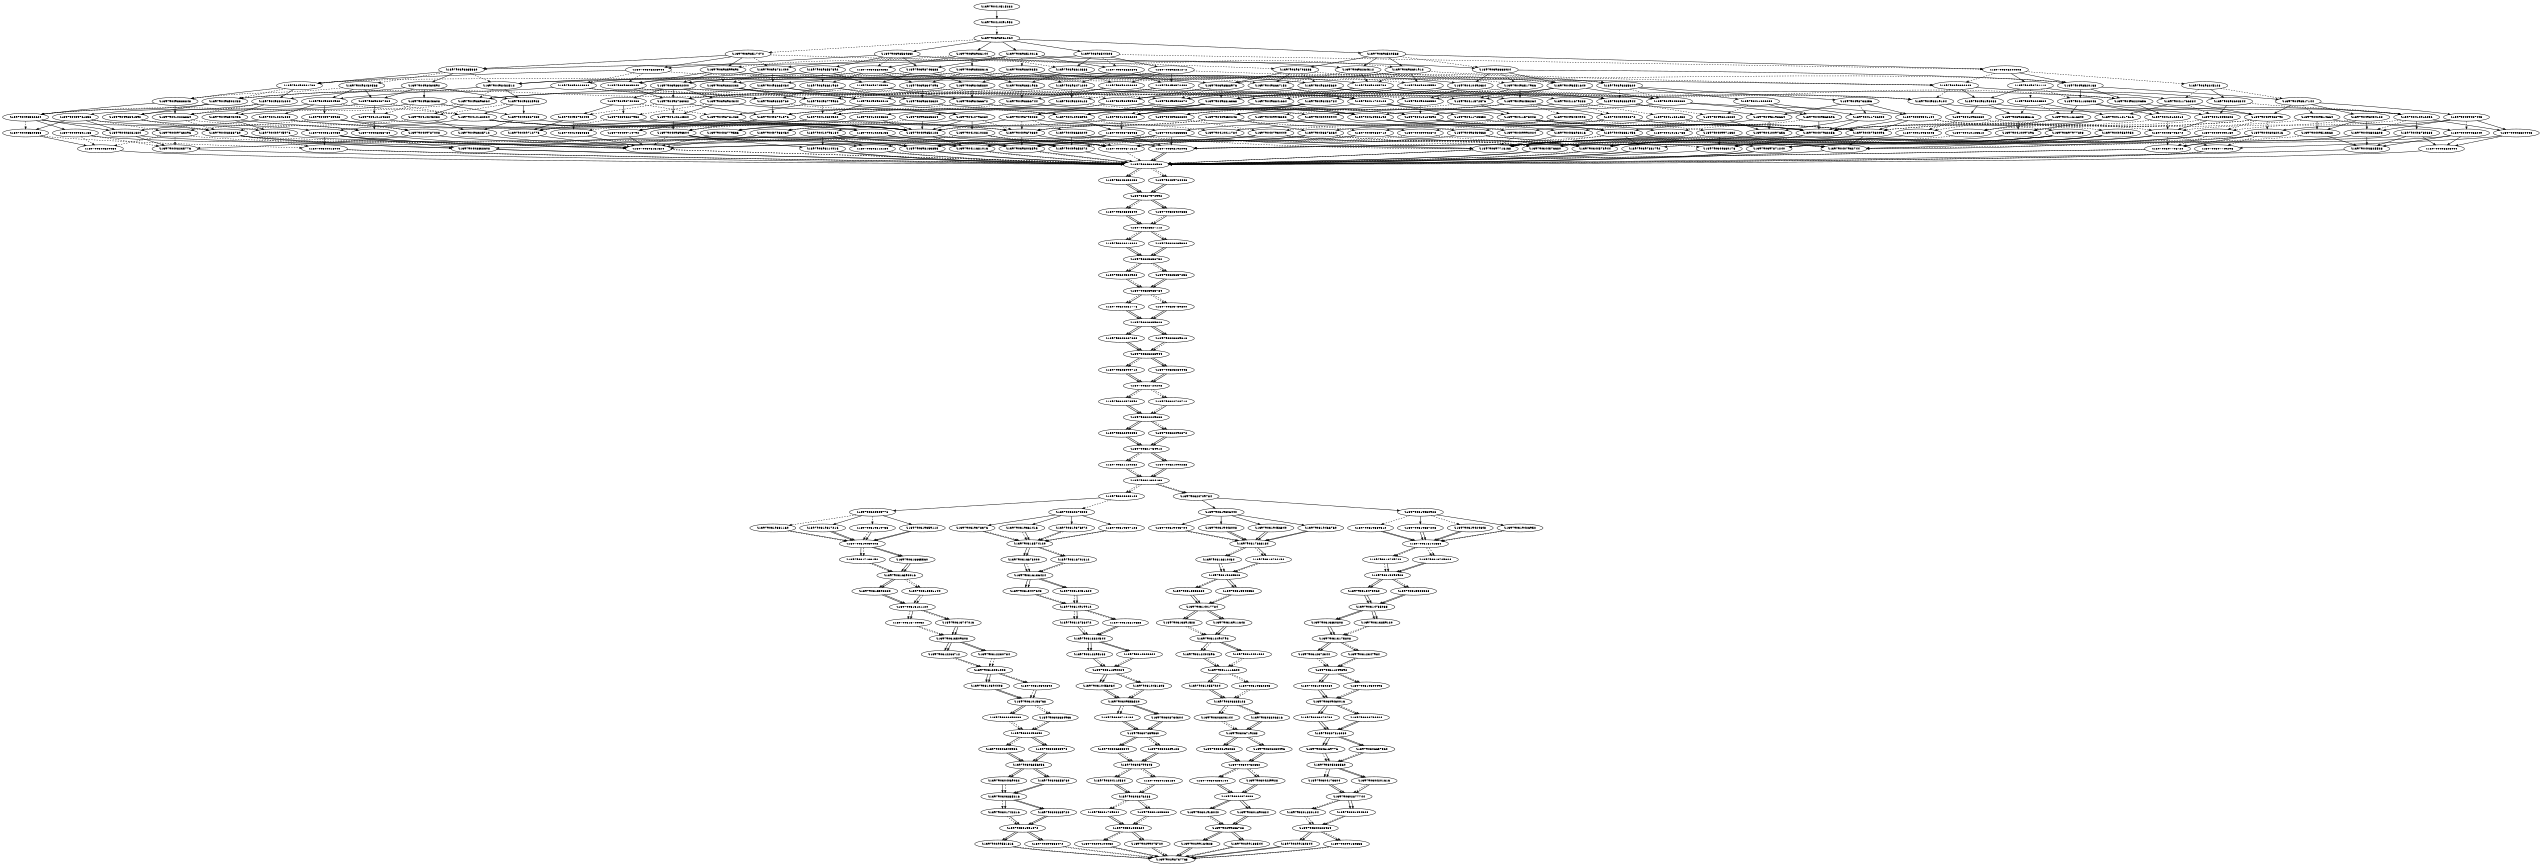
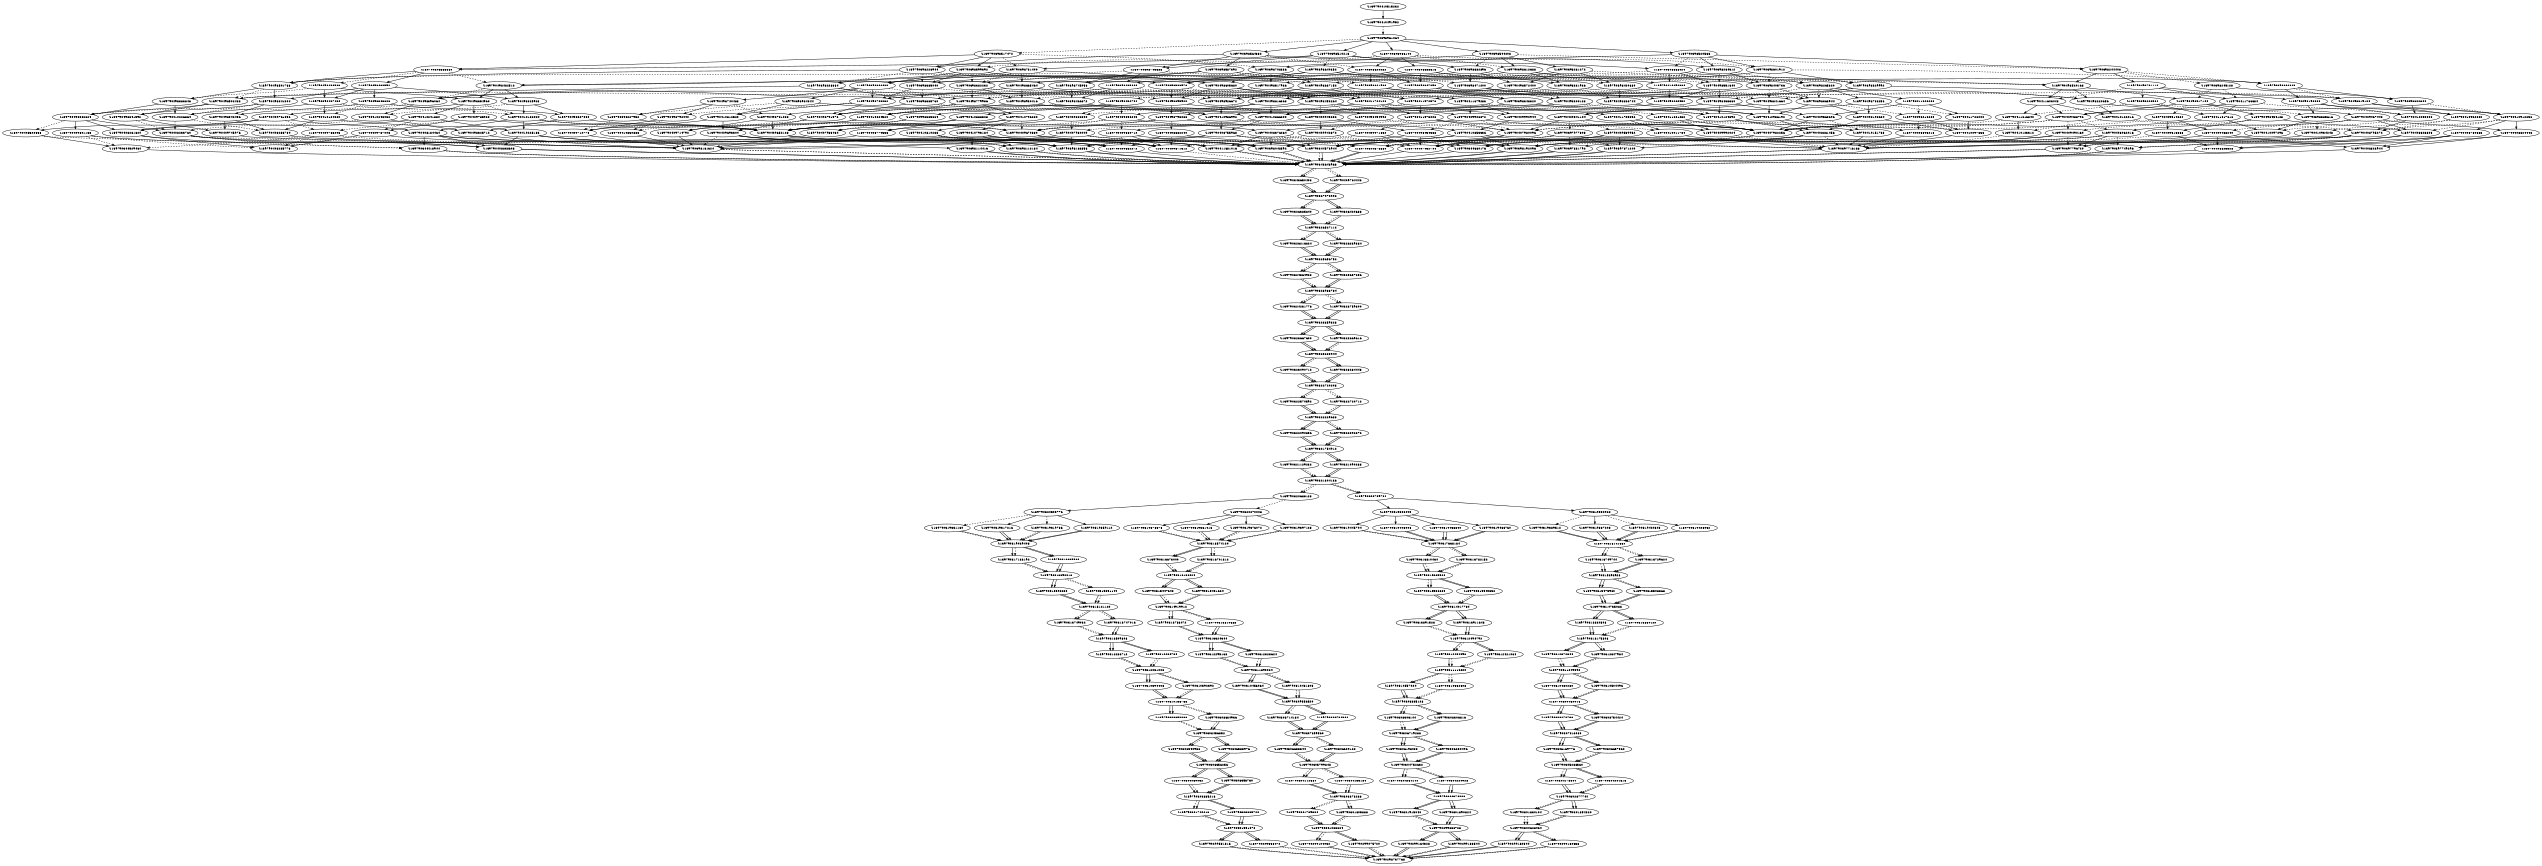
edge "S139790408235776" -> "S139790343648968": removed
